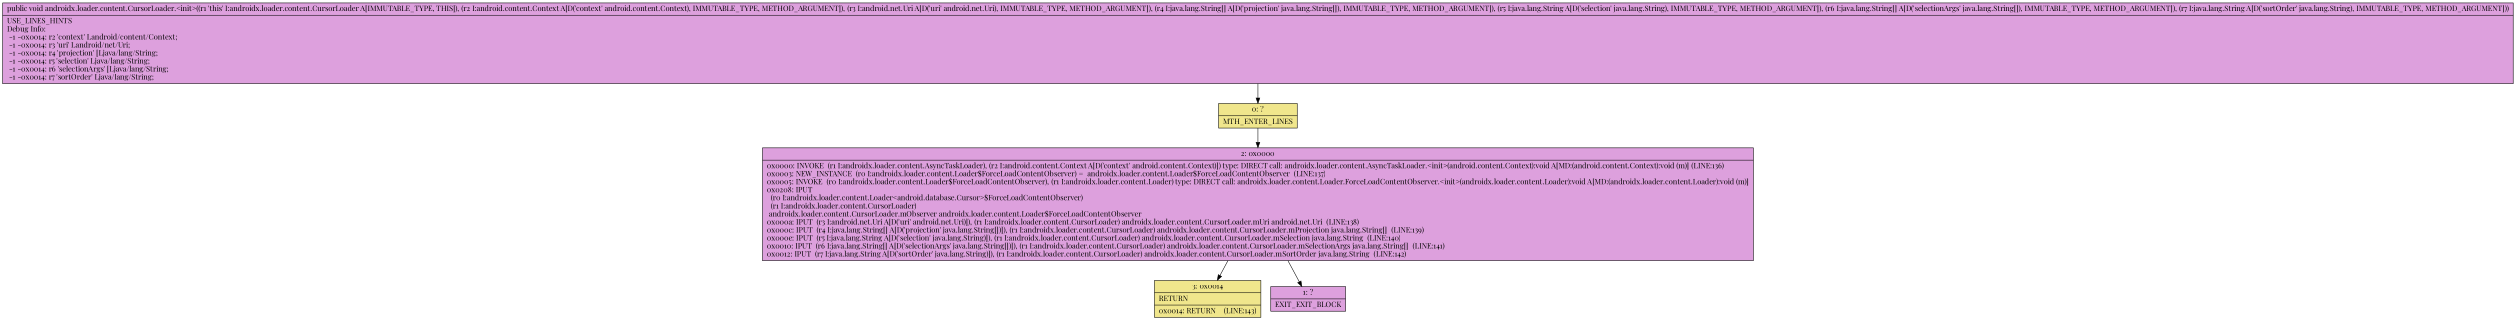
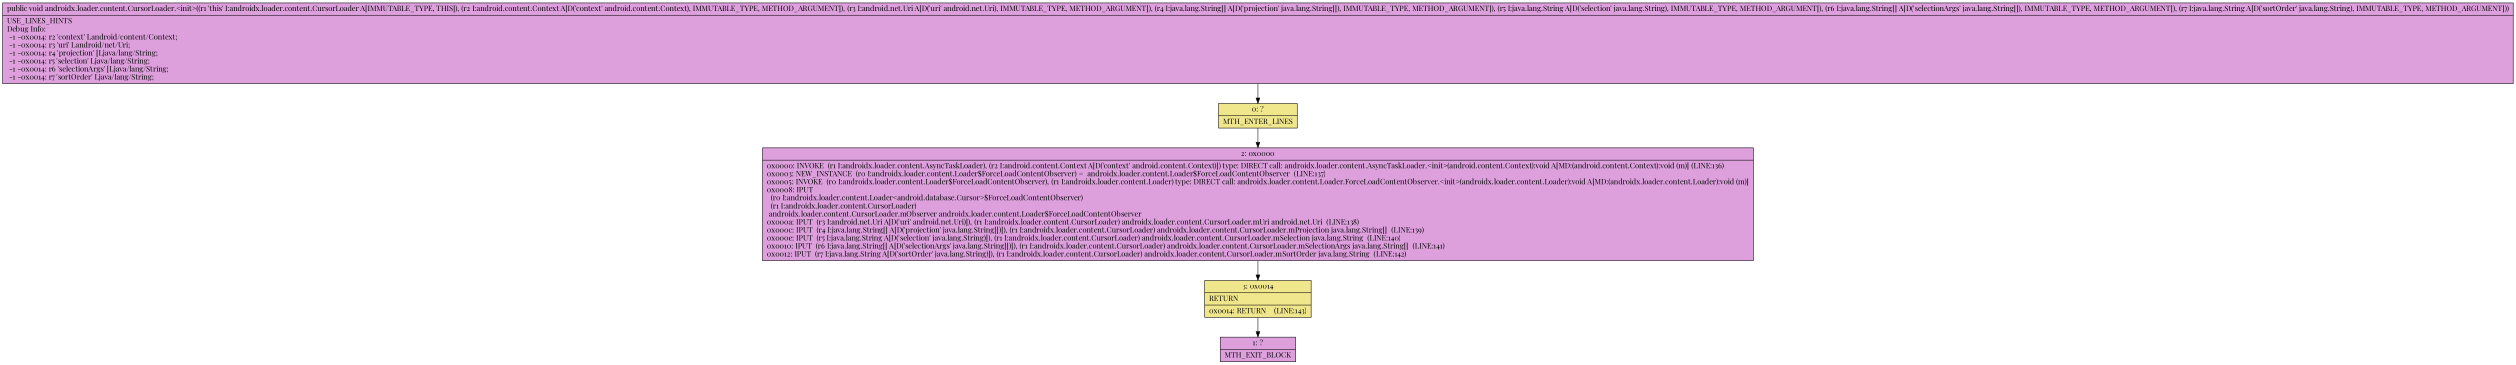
node "2: 0x0000": text "0x0208: IPUT" -> "0x0008: IPUT"
edge "2: 0x0000" -> "1: ?": now "3: 0x0014" -> "1: ?"
node "1: ?": text "EXIT_EXIT_BLOCK" -> "MTH_EXIT_BLOCK"
